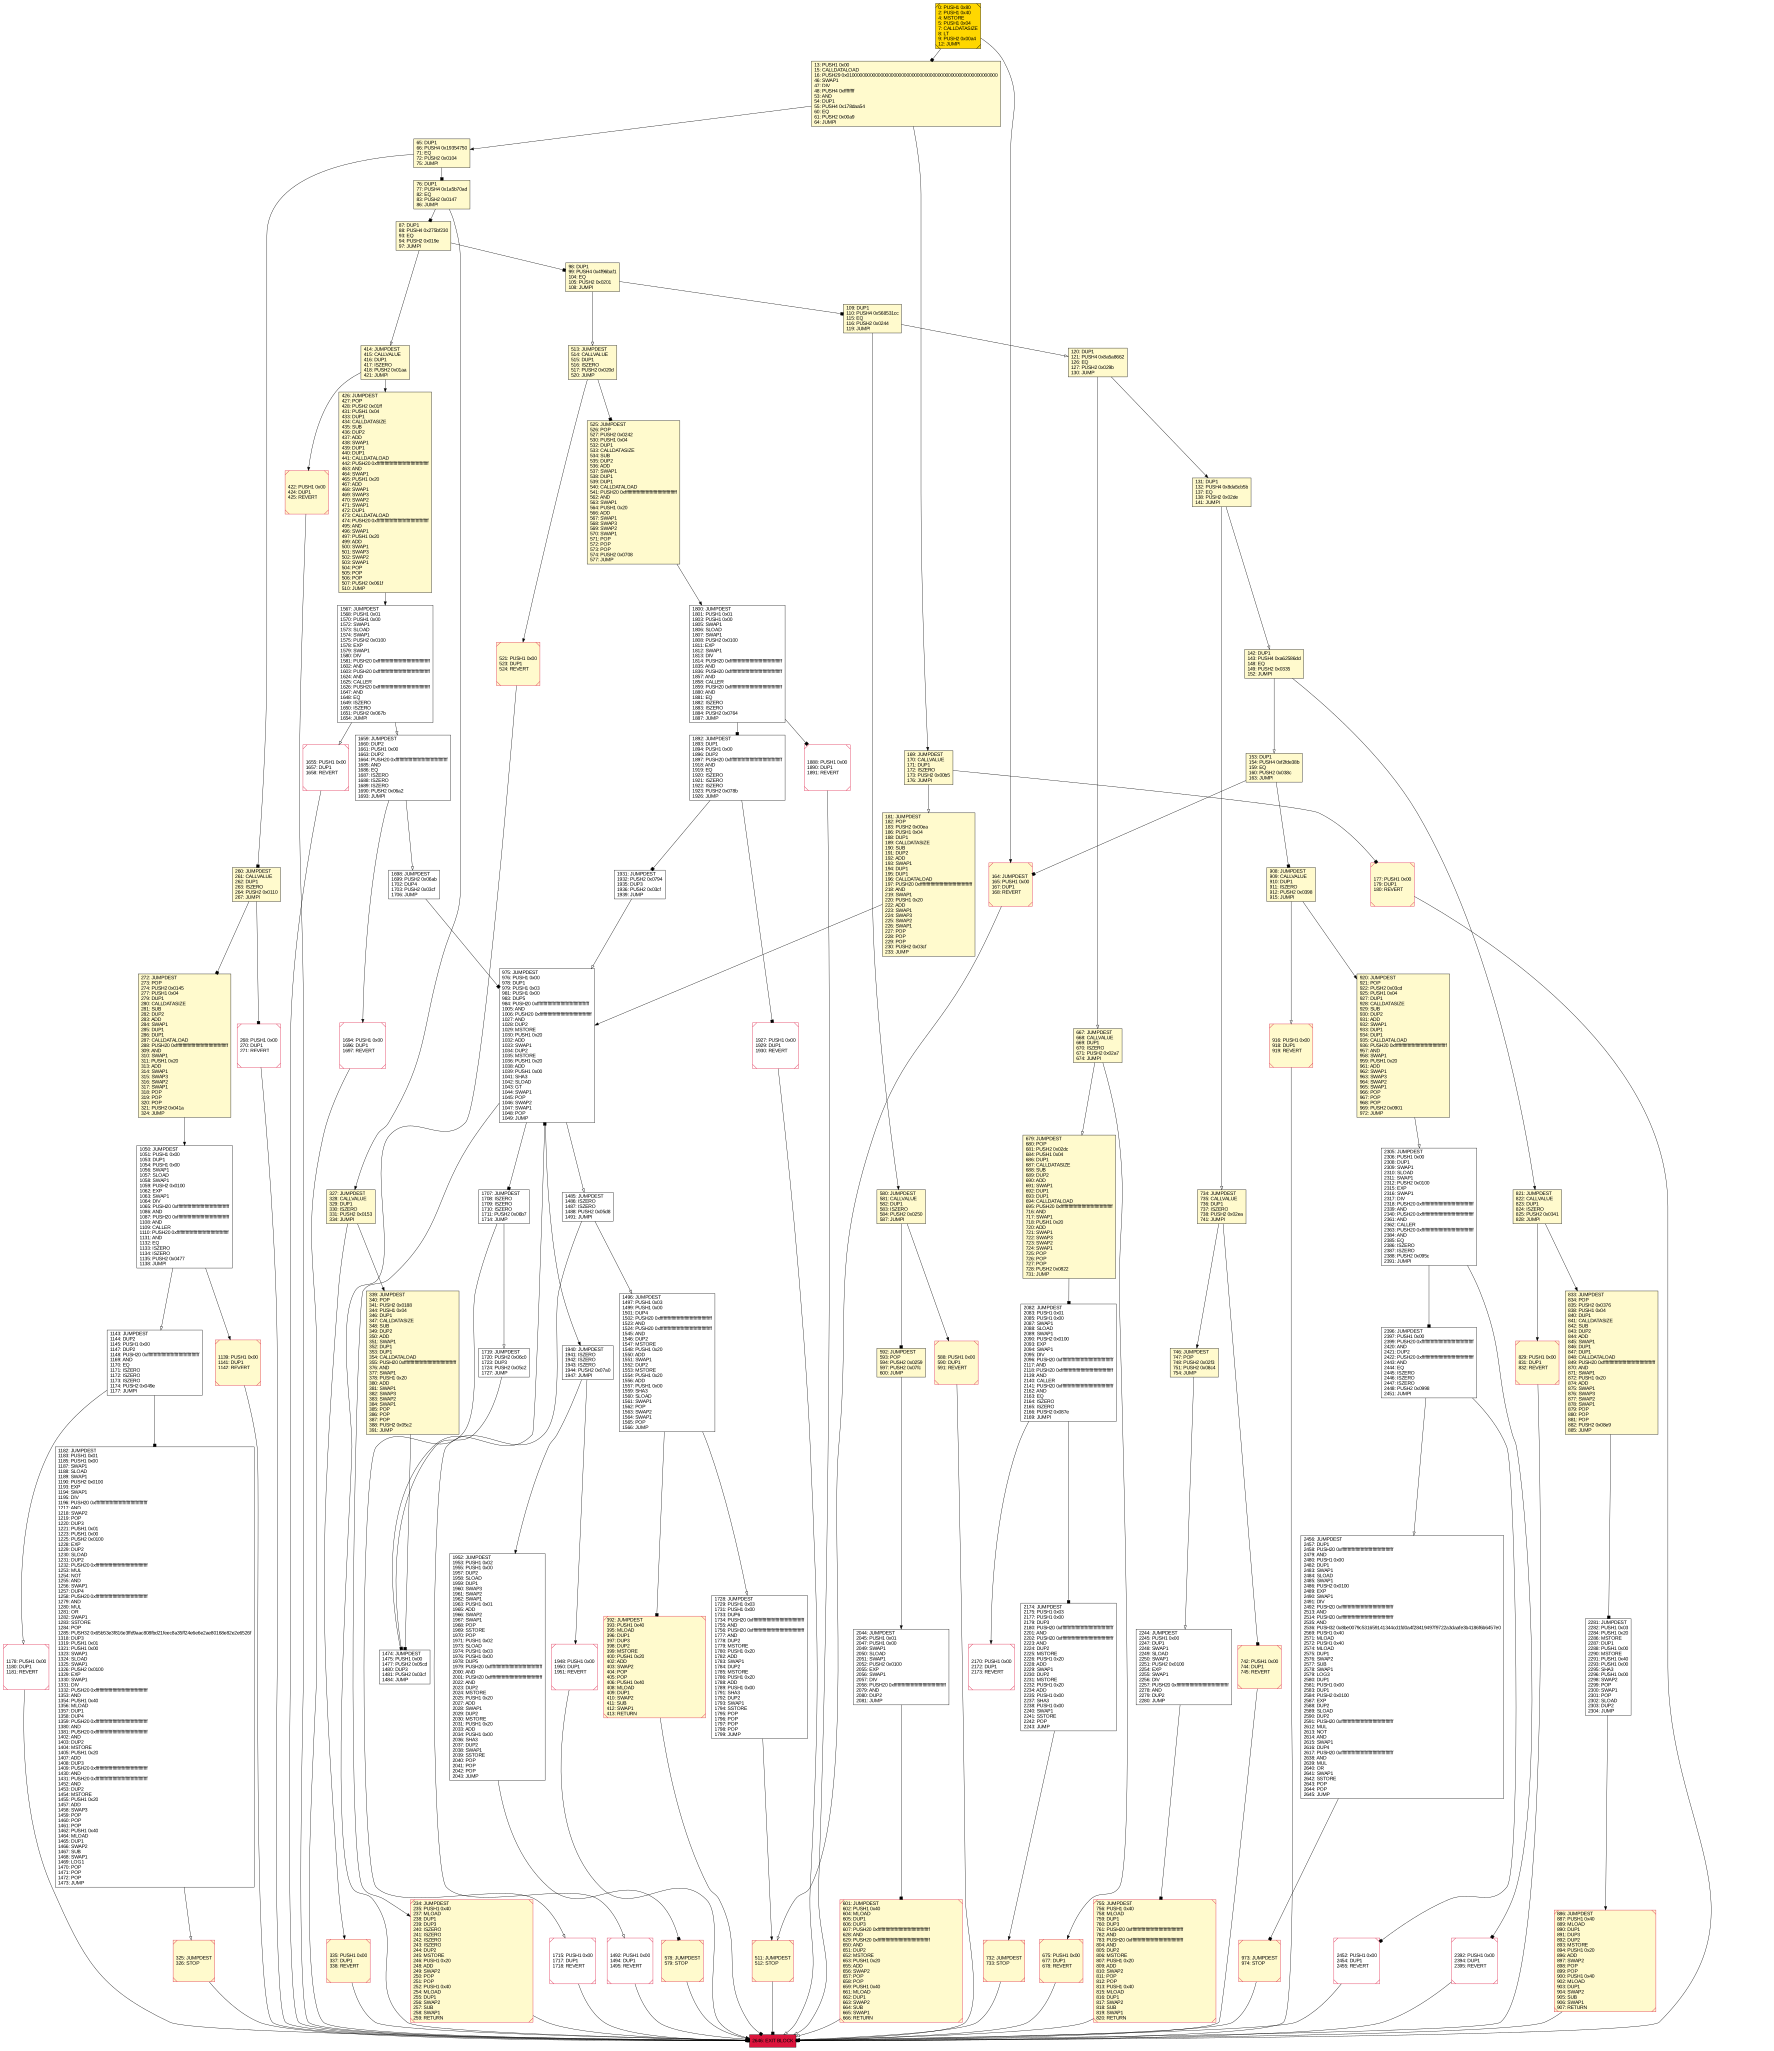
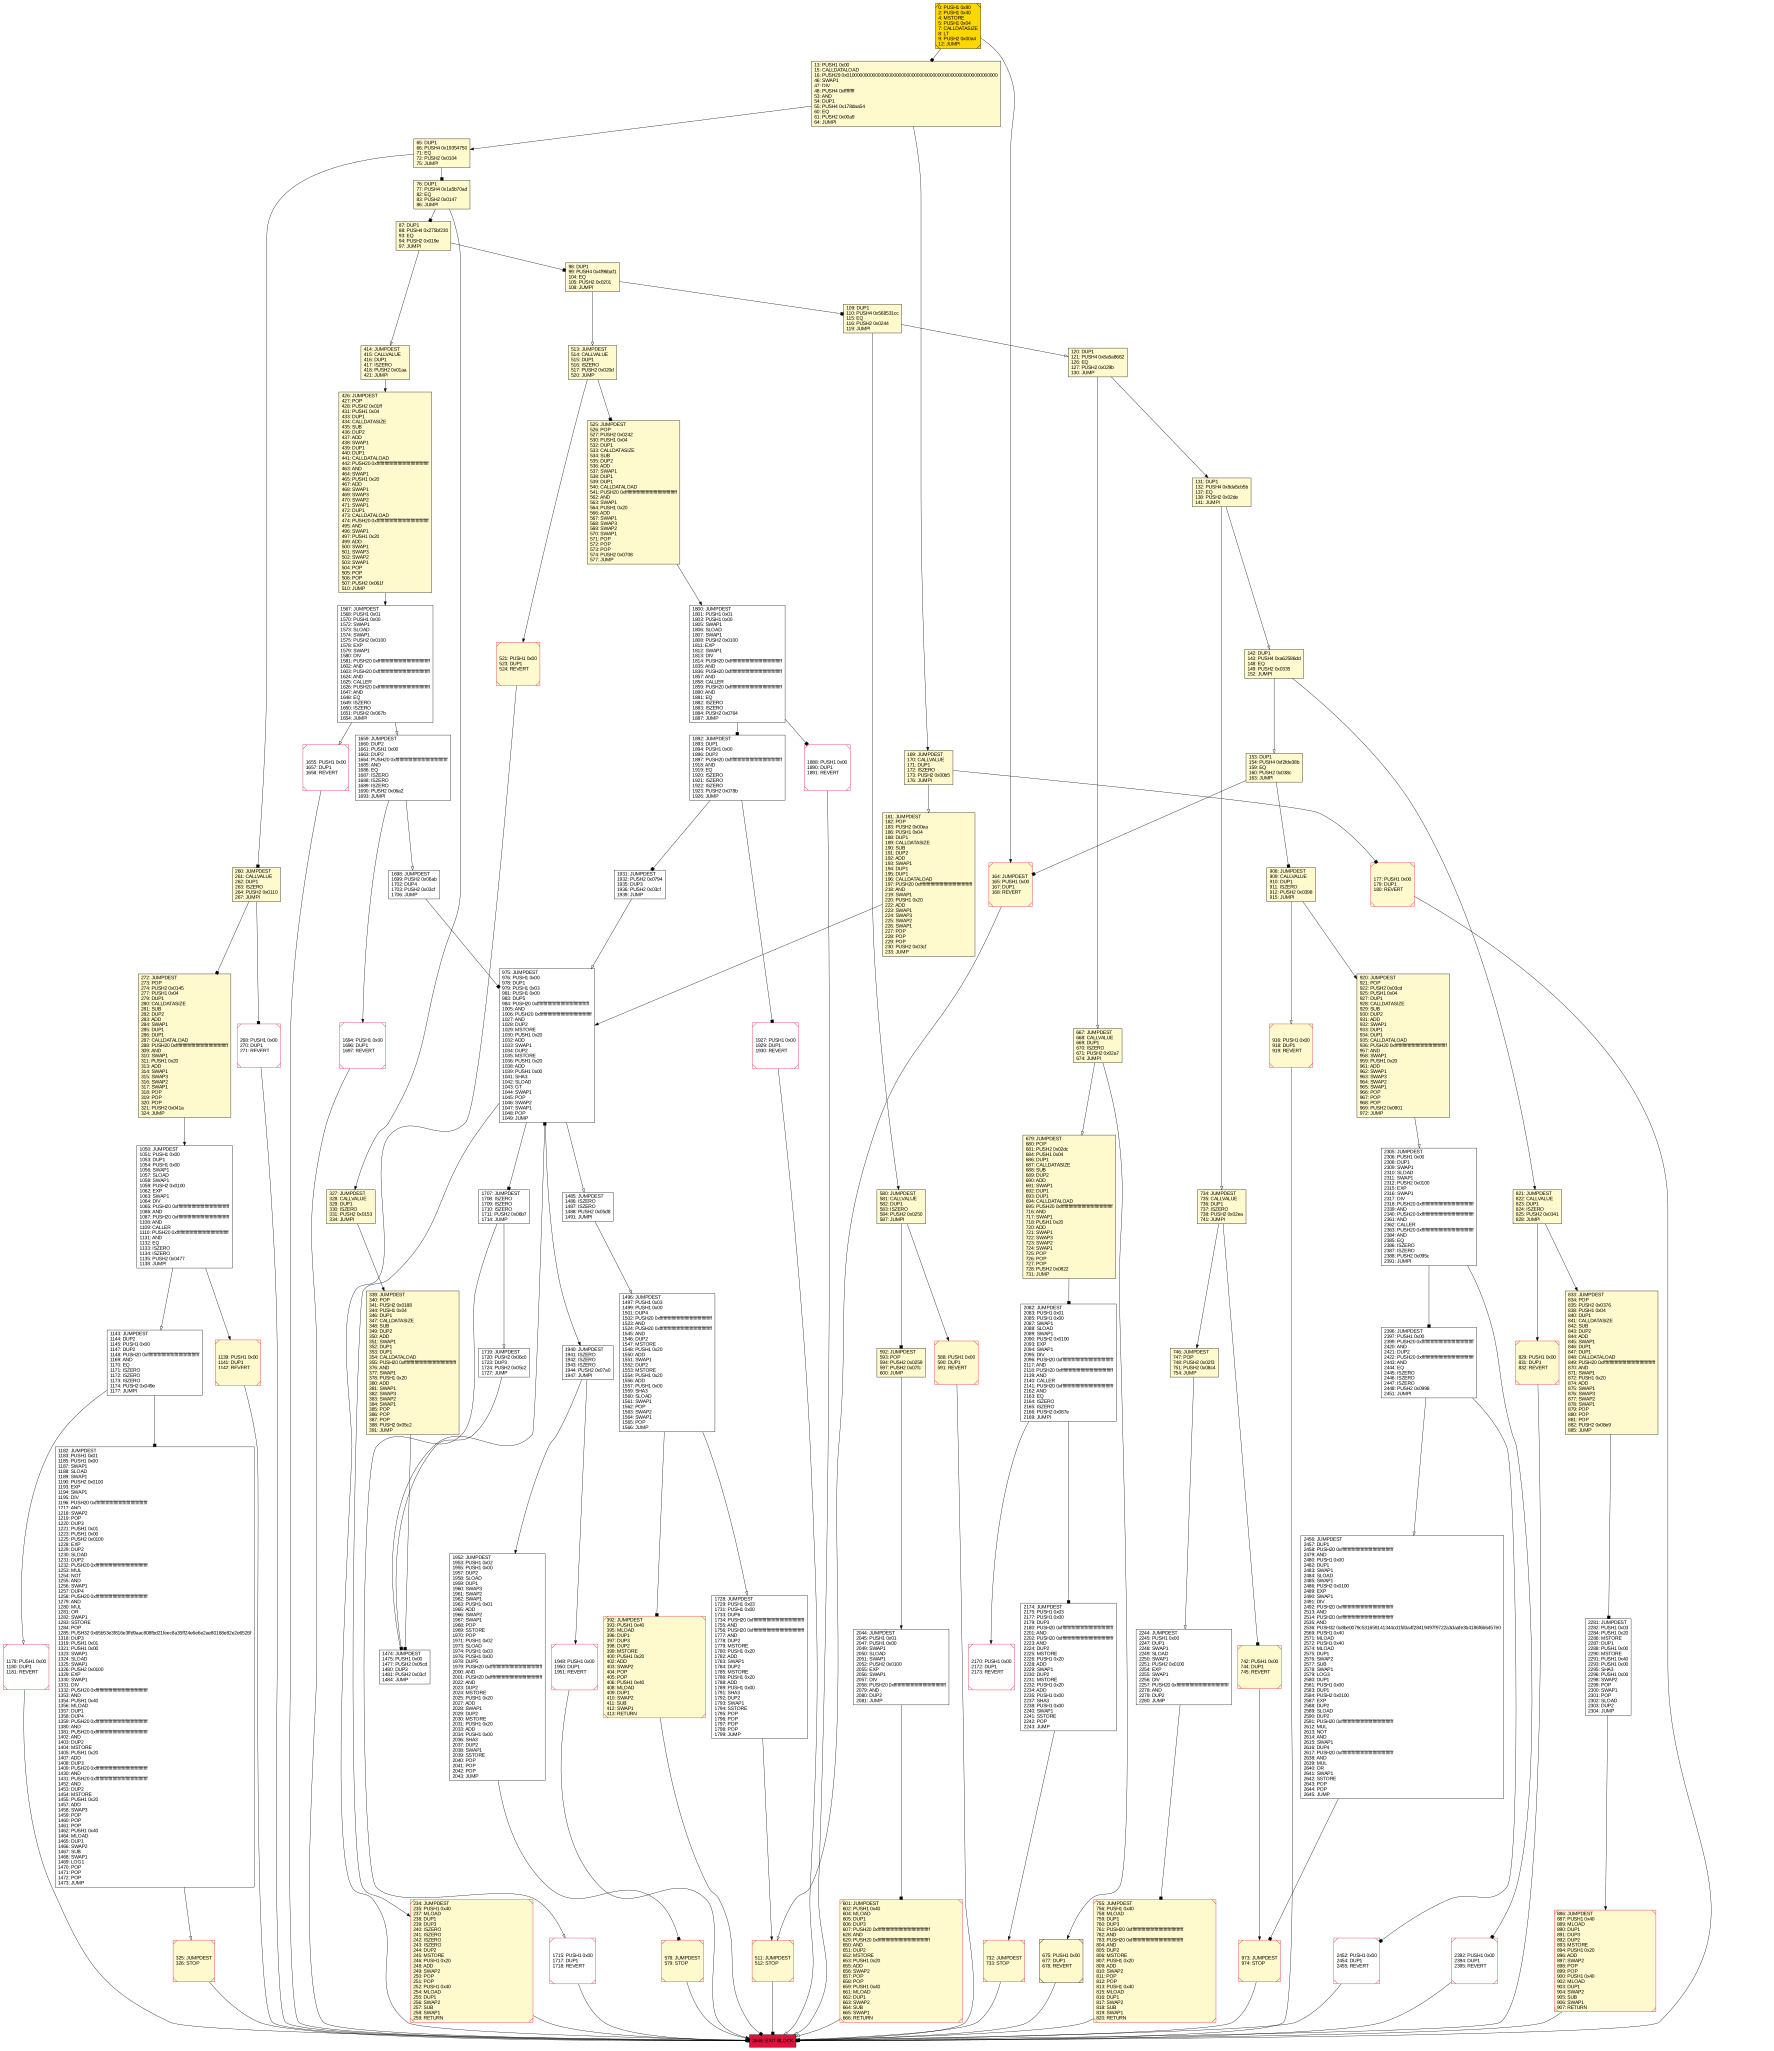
node "422: PUSH1 0x00 424: DUP1 425: REVERT": removed
node "335: PUSH1 0x00 337: DUP1 338: REVERT": removed
node "1492: PUSH1 0x00 1494: DUP1 1495: REVERT": removed
node "675: PUSH1 0x00 677: DUP1 678: REVERT": color crimson -> black
edge "742: PUSH1 0x00 744: DUP1 745: REVERT" -> "2646: EXIT BLOCK": now "742: PUSH1 0x00 744: DUP1 745: REVERT" -> "973: JUMPDEST 974: STOP"
